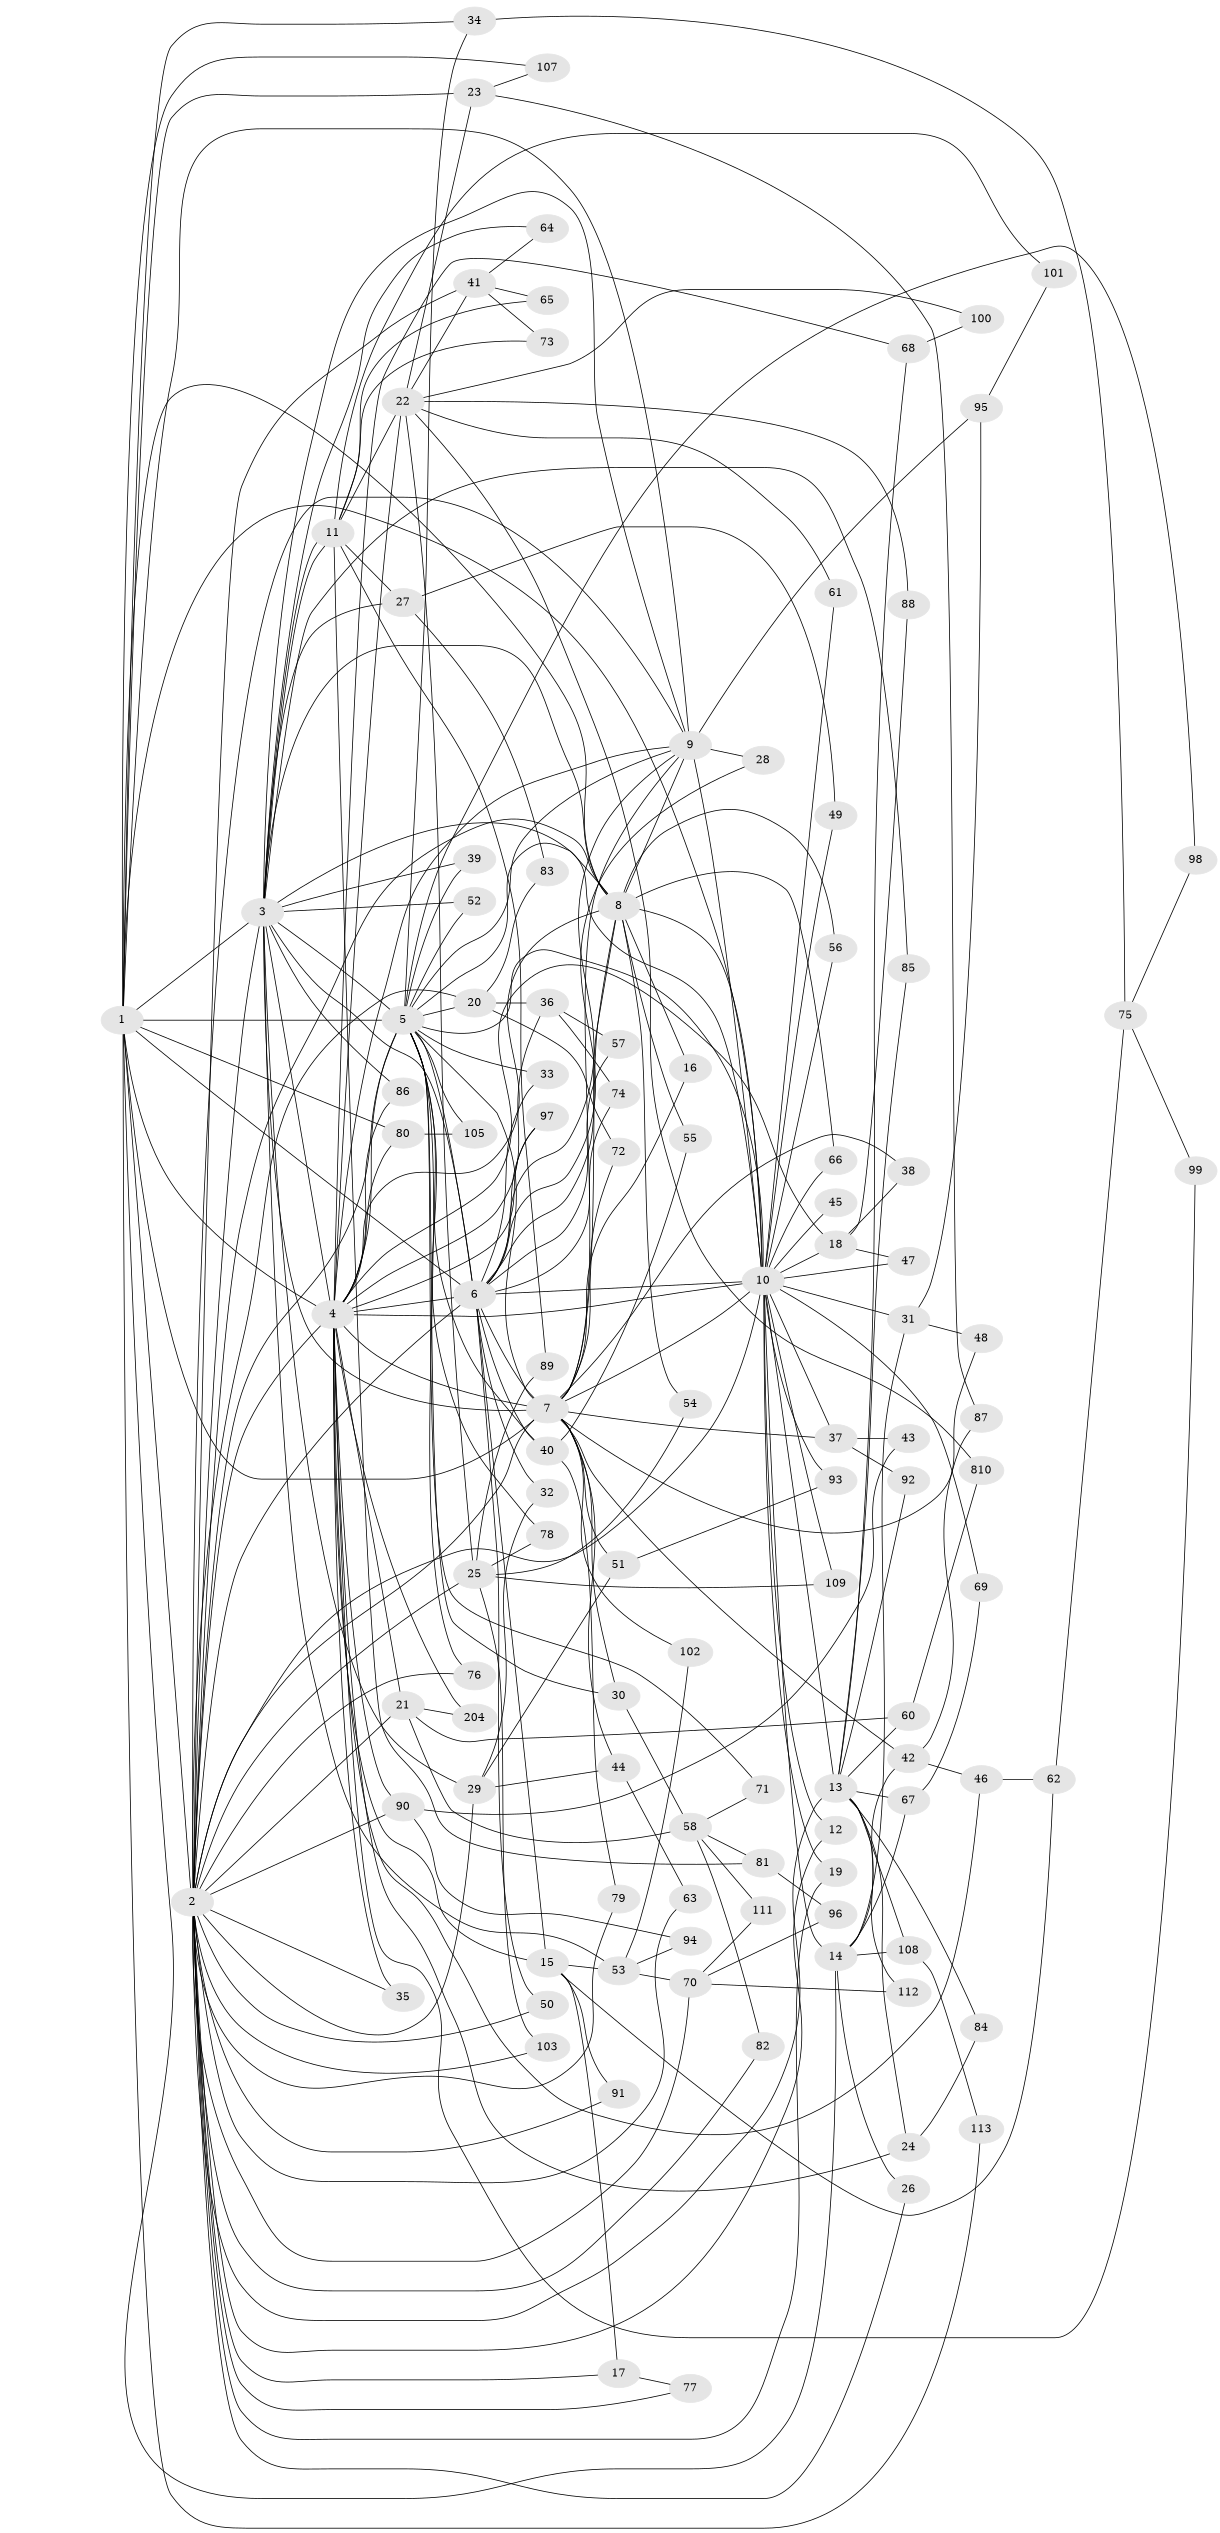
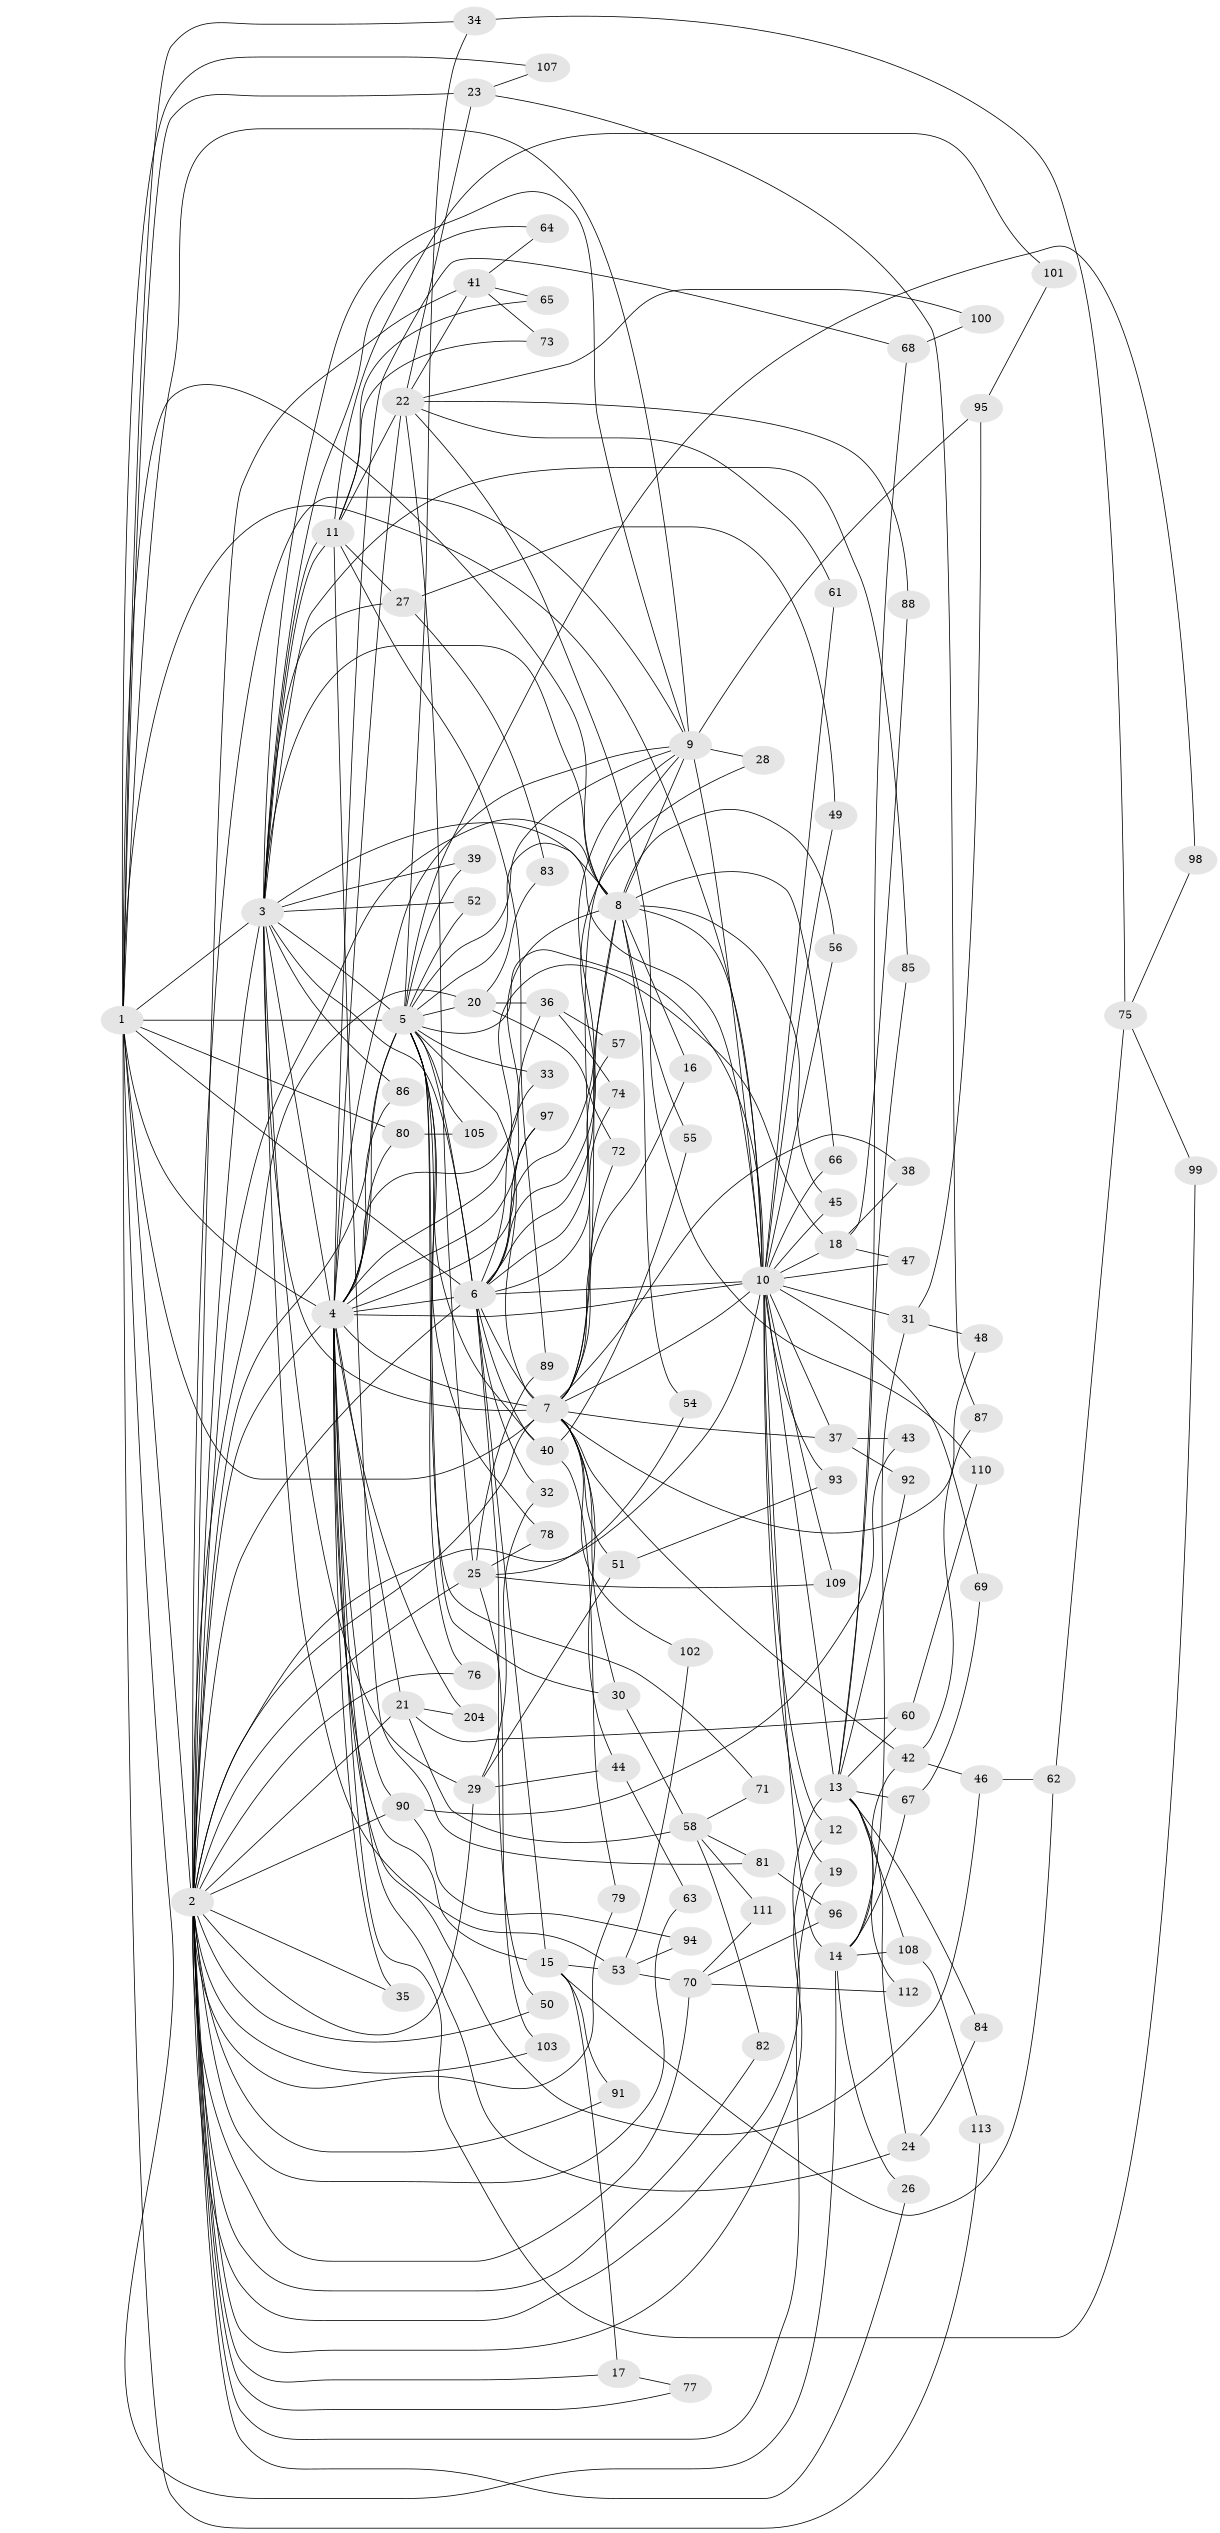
edge "8" -- "45": added
node "810": label "810" -> "110"
